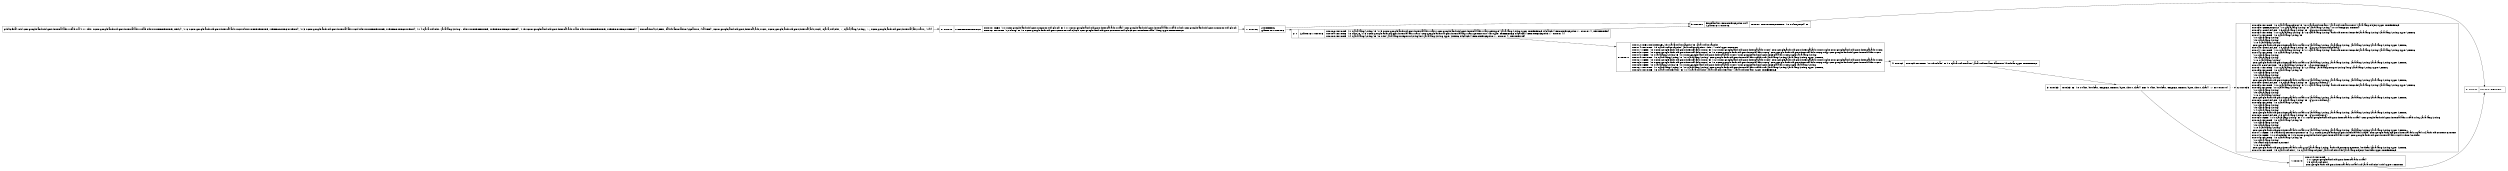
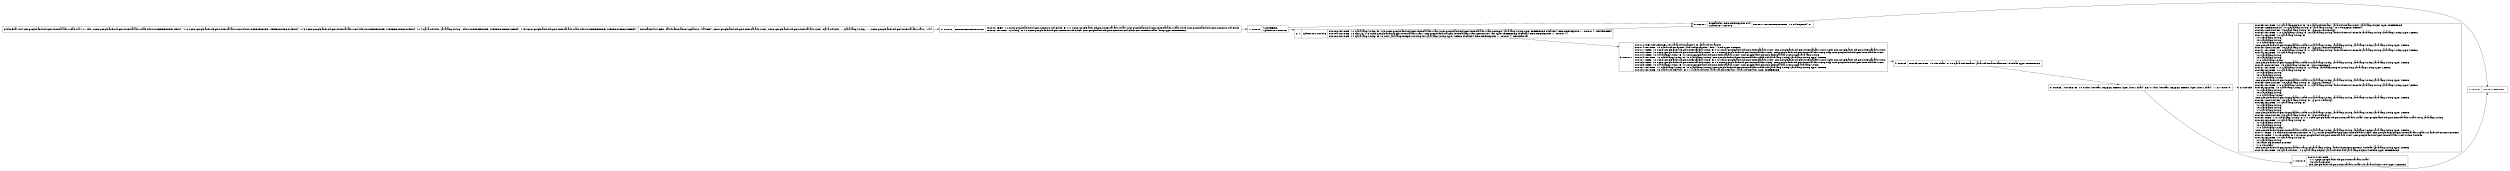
node "0: 0x0000": text "MTH_ENTER_BLOCK" -> "ENTER_ENTER_BLOCK"
